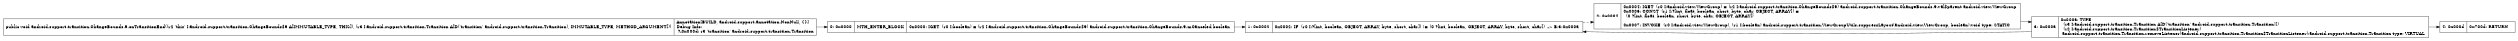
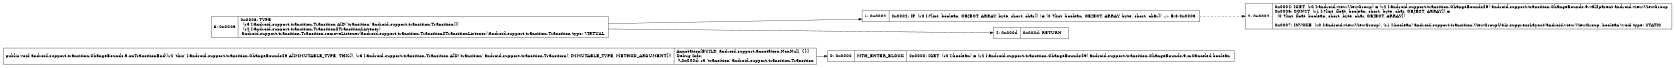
edge "2: 0x0004" -> "3: 0x000a": removed
edge "0: 0x0000" -> "1: 0x0002": removed
node "4: 0x000d": text "0x700d: RETURN" -> "0x000d: RETURN"
